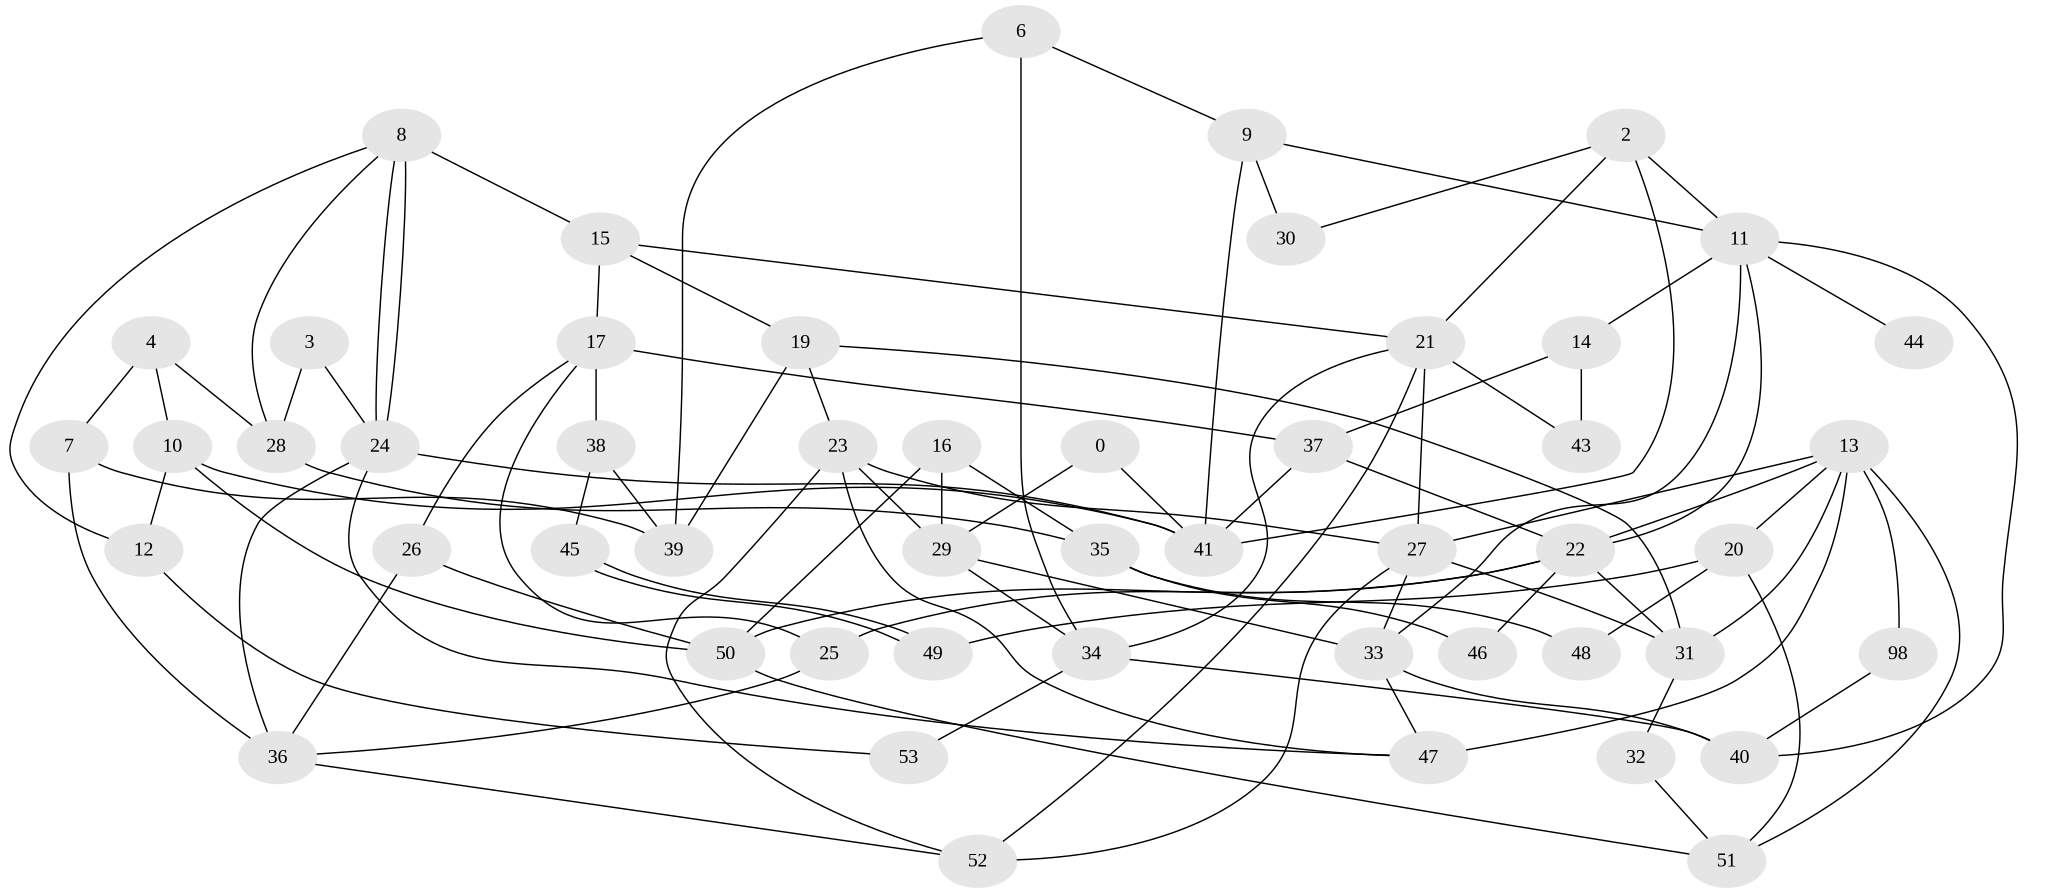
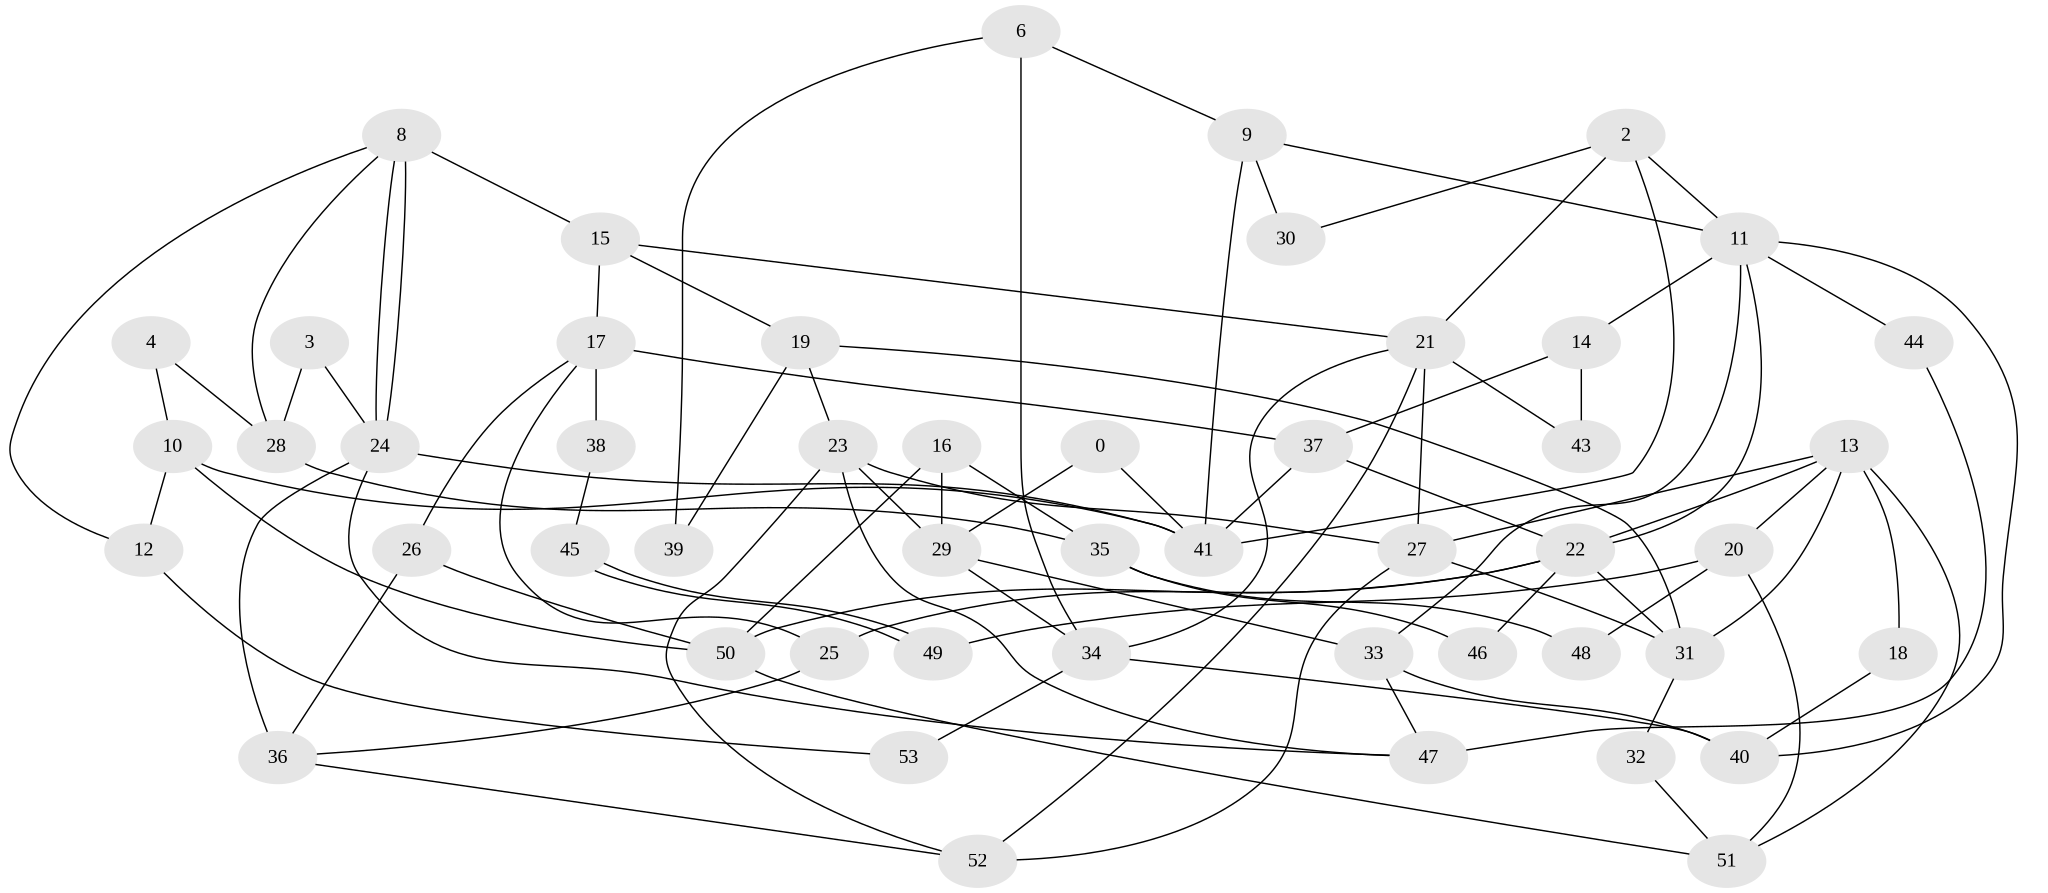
node "7": removed
edge "38" -- "39": removed
edge "27" -- "33": removed
node "98": label "98" -> "18"
edge "13" -- "47": now "44" -- "47"
